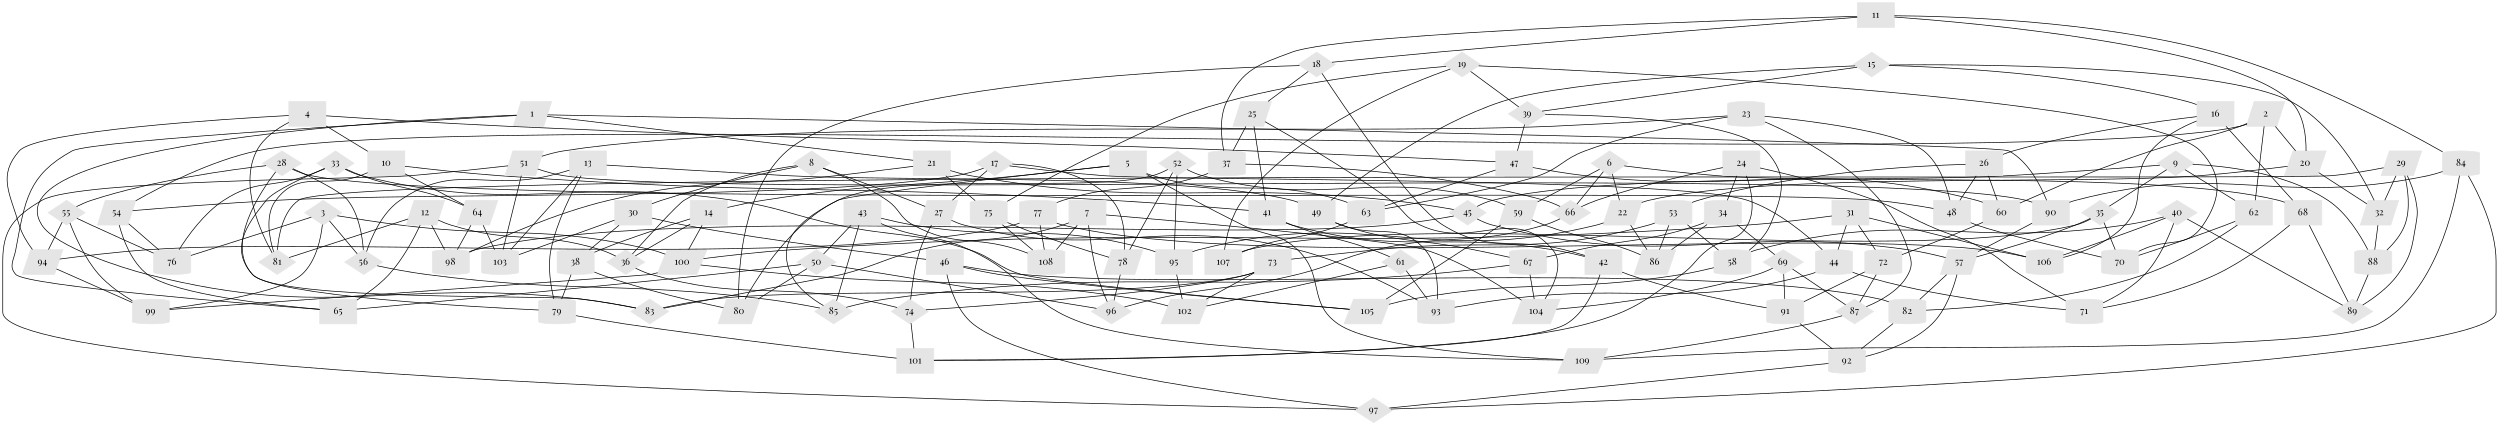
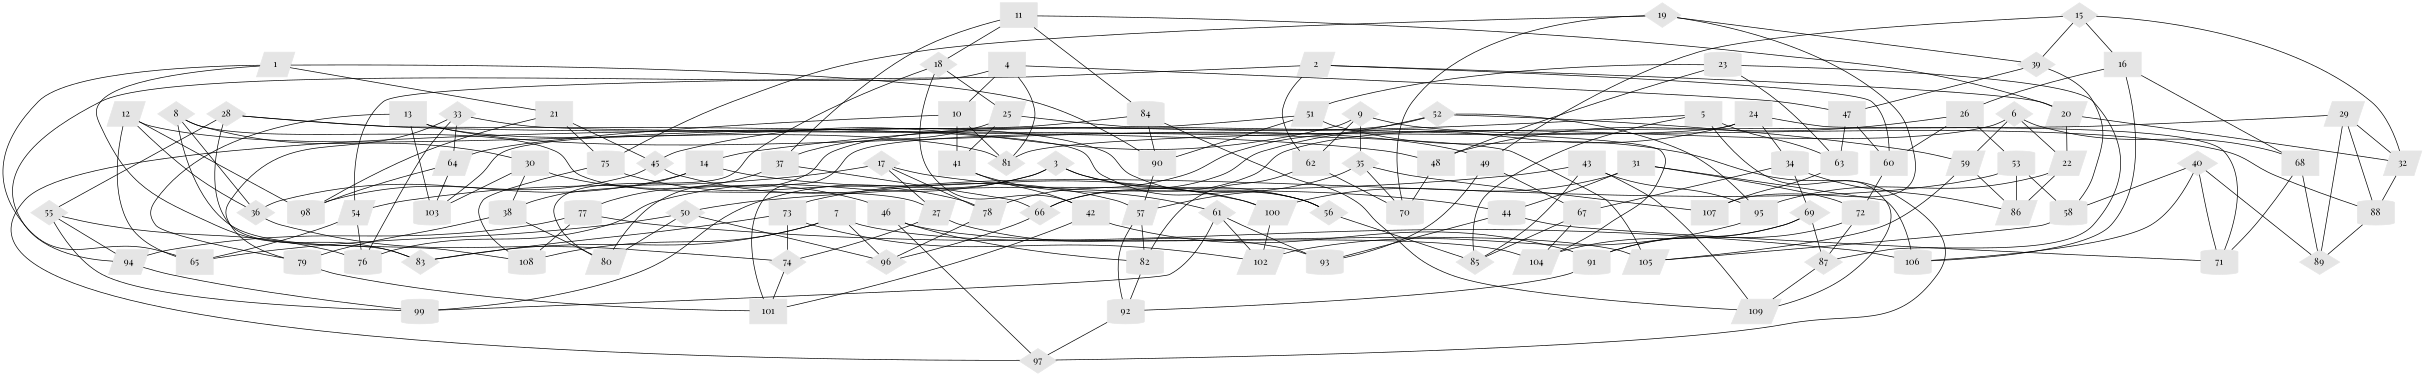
edge "100" -- "99": now "61" -- "99"
